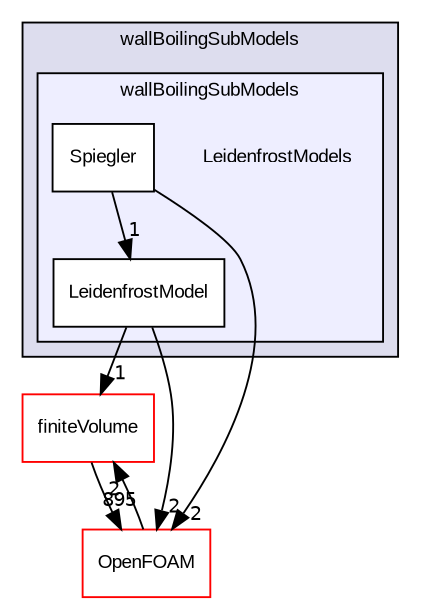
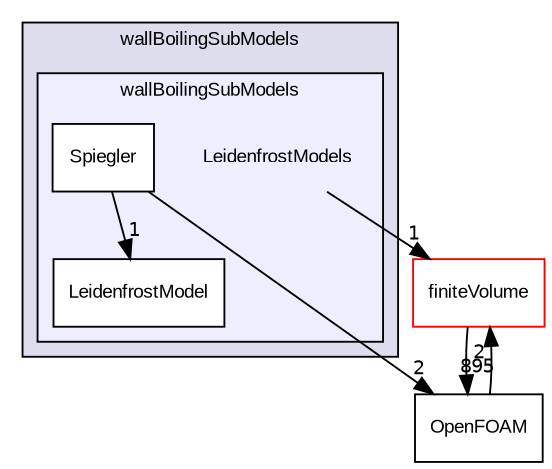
edge "LeidenfrostModel" -> "finiteVolume": now "LeidenfrostModels" -> "finiteVolume"
edge "LeidenfrostModel" -> "OpenFOAM": removed
node "OpenFOAM": color red -> black
